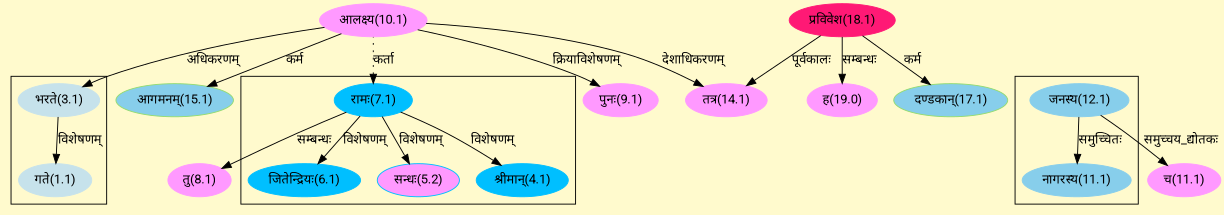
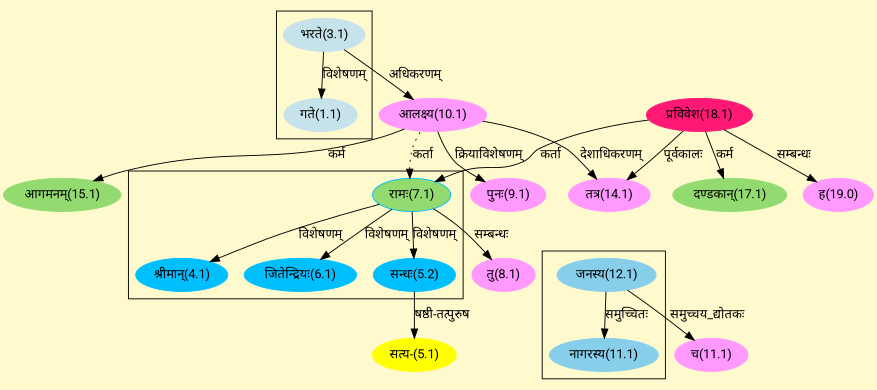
edge "आलक्ष्य(10.1)" -> "भरते(3.1)": reversed
node "आगमनम्(15.1)": fillcolor #87ceeb -> #93db70
node "रामः(7.1)": fillcolor #00bfff -> #93db70
node "दण्डकान्(17.1)": fillcolor #87ceeb -> #93db70
edge "प्रविवेश(18.1)" -> "रामः(7.1)": added, label "कर्ता"
node "सन्धः(5.2)": fillcolor #ff99ff -> #00bfff
node "सत्य-(5.1)": added
